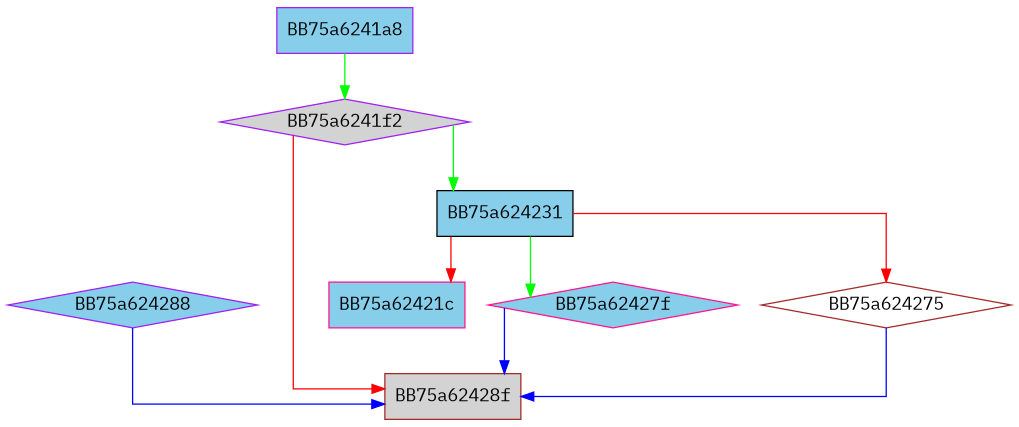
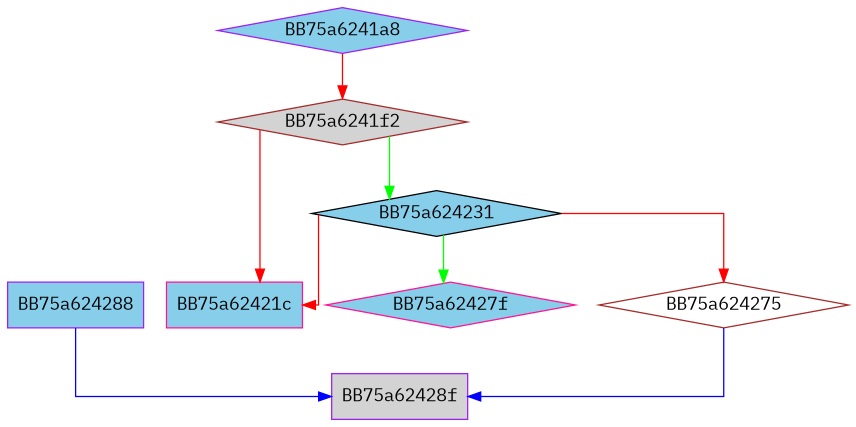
node "BB75a6241a8": shape box -> diamond
edge "BB75a6241a8" -> "BB75a6241f2": color green -> red
node "BB75a6241f2": color purple -> brown
node "BB75a624231": shape box -> diamond
edge "BB75a6241f2" -> "BB75a62428f": now "BB75a6241f2" -> "BB75a62421c"
node "BB75a624288": shape diamond -> box
edge "BB75a62427f" -> "BB75a62428f": removed
node "BB75a62428f": color brown -> purple
